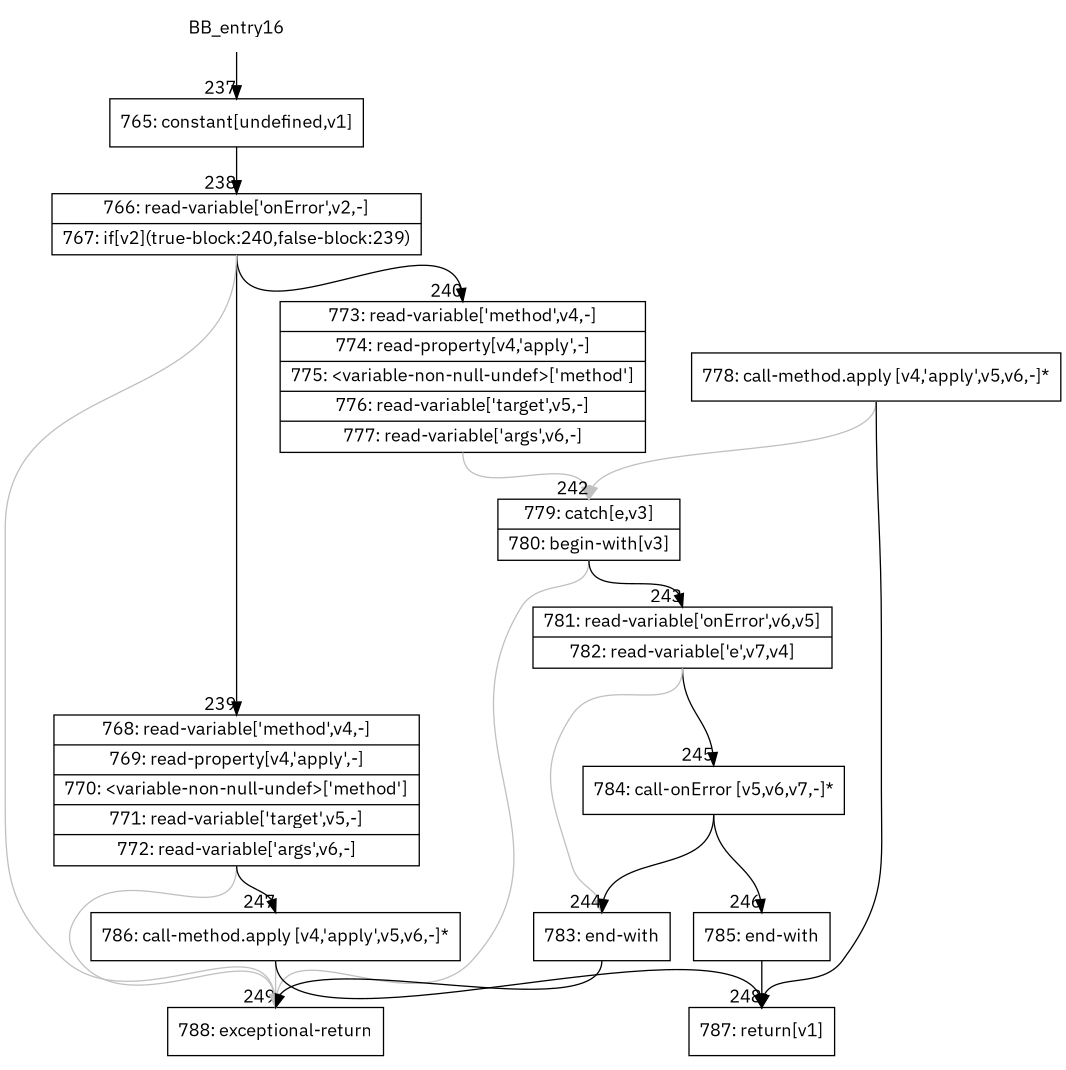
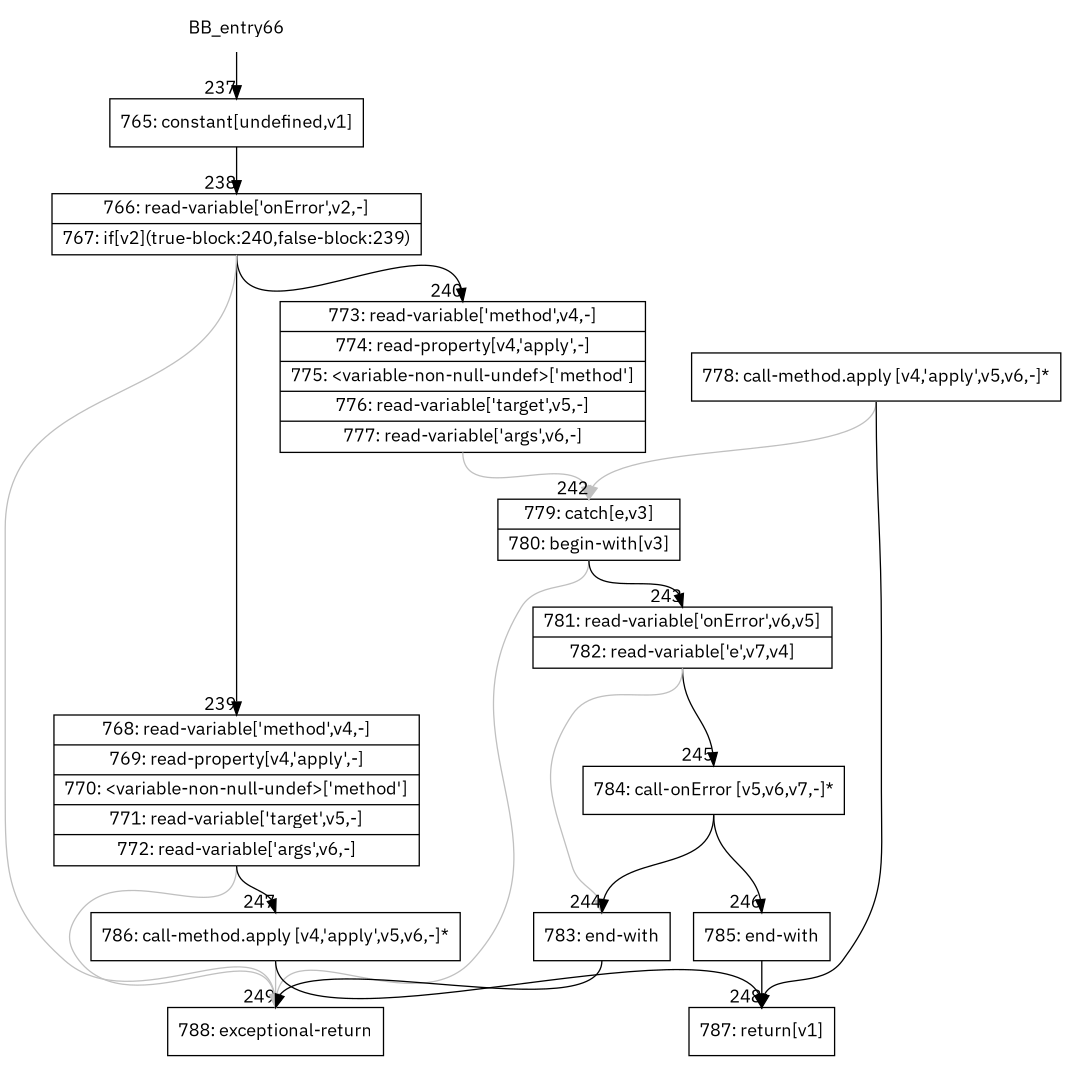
node "BB_entry16": label "BB_entry16" -> "BB_entry66"
